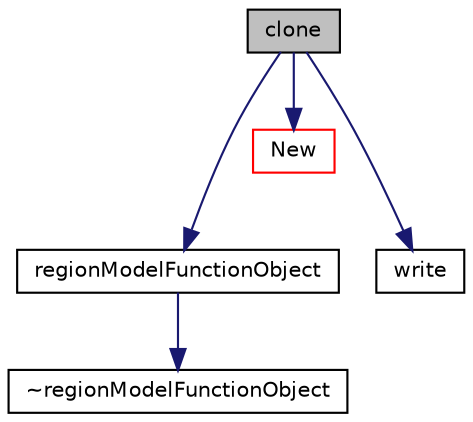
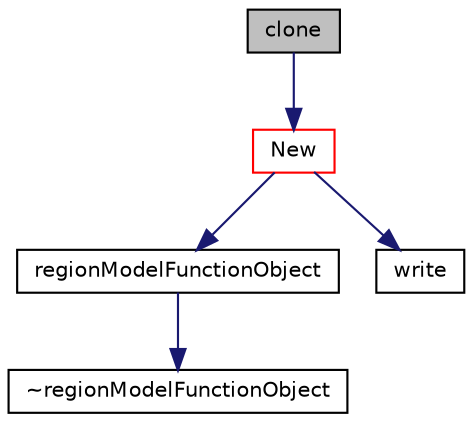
edge "clone" -> "regionModelFunctionObject": now "New" -> "regionModelFunctionObject"
edge "clone" -> "write": now "New" -> "write"
